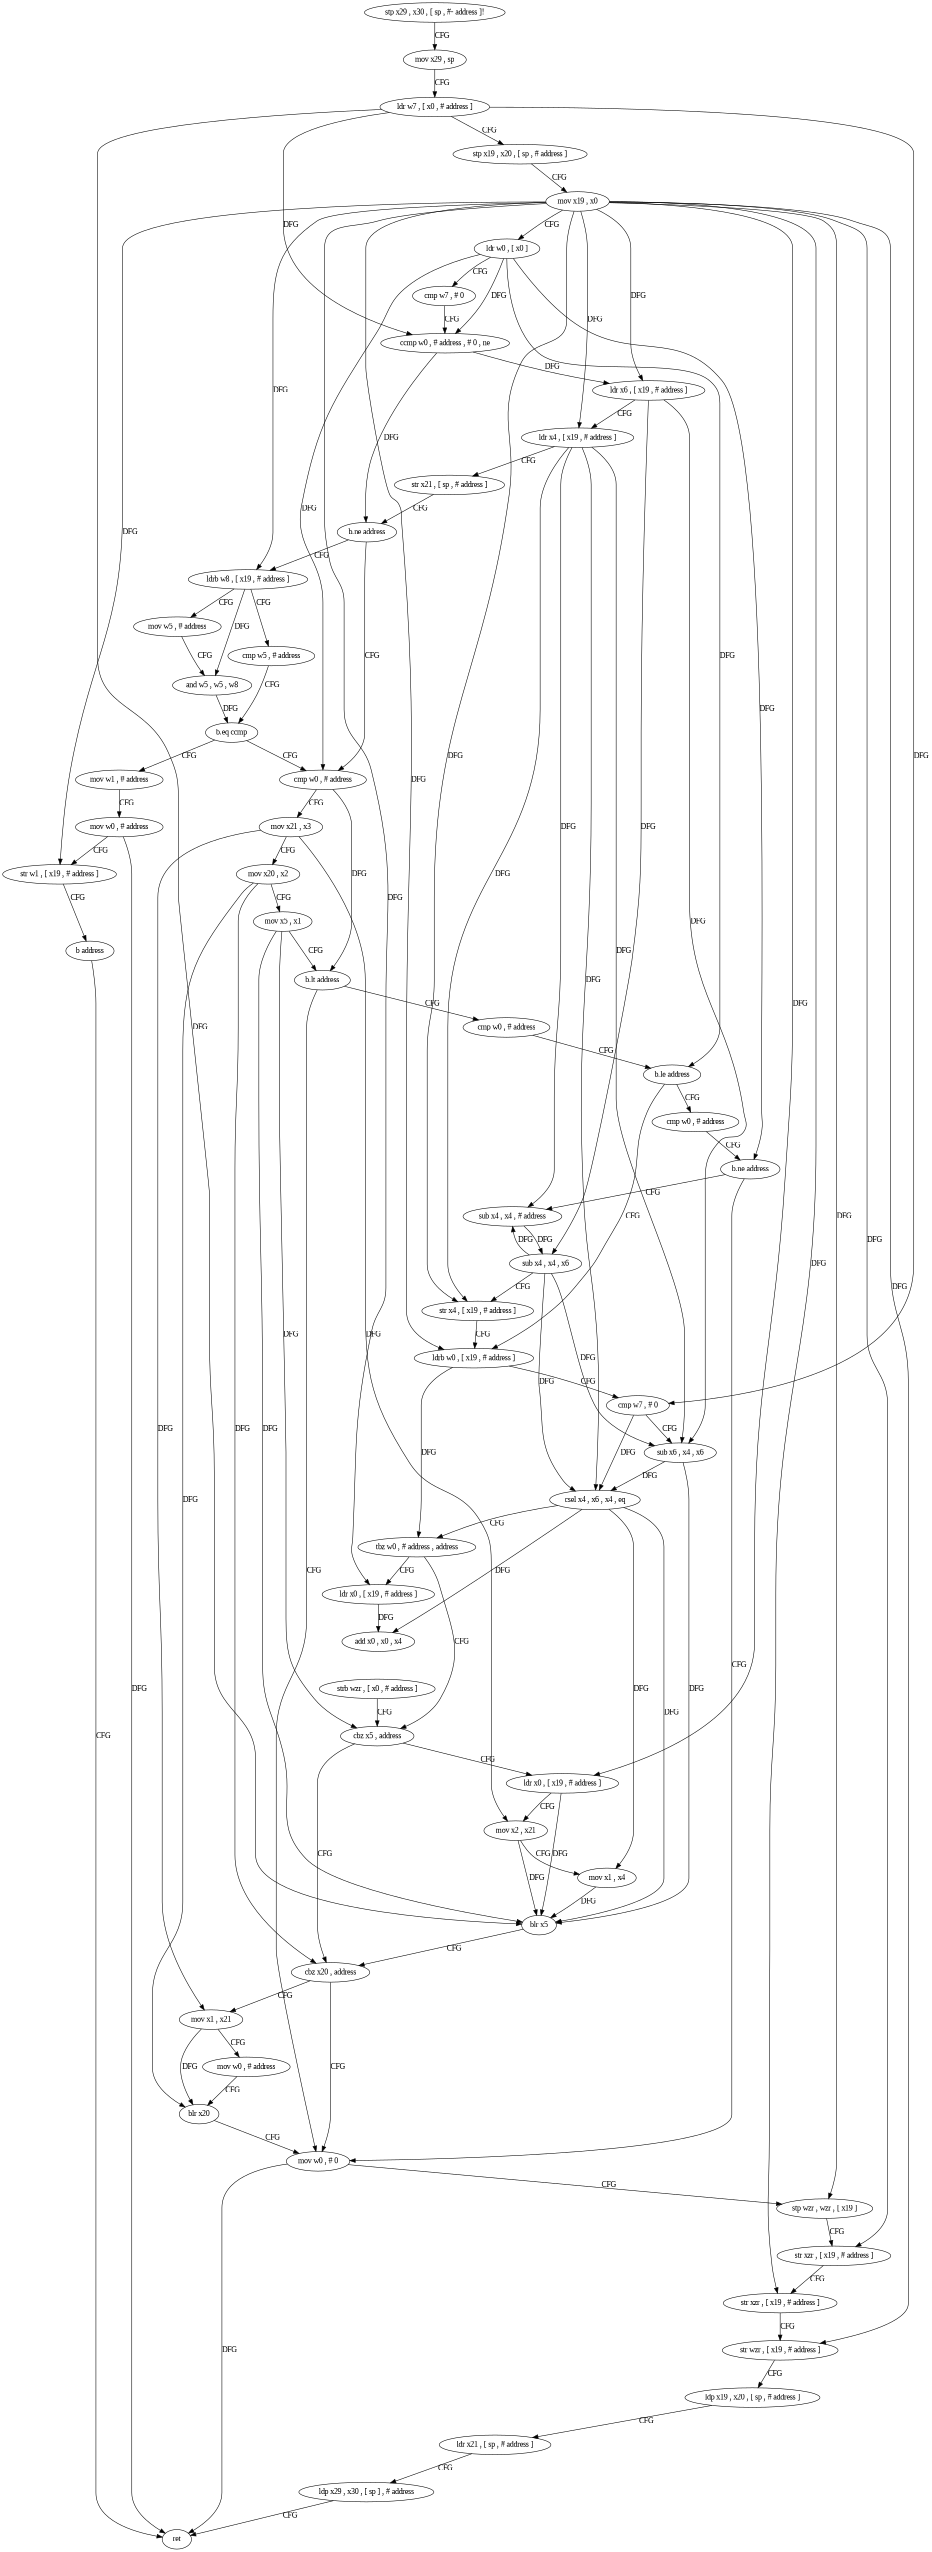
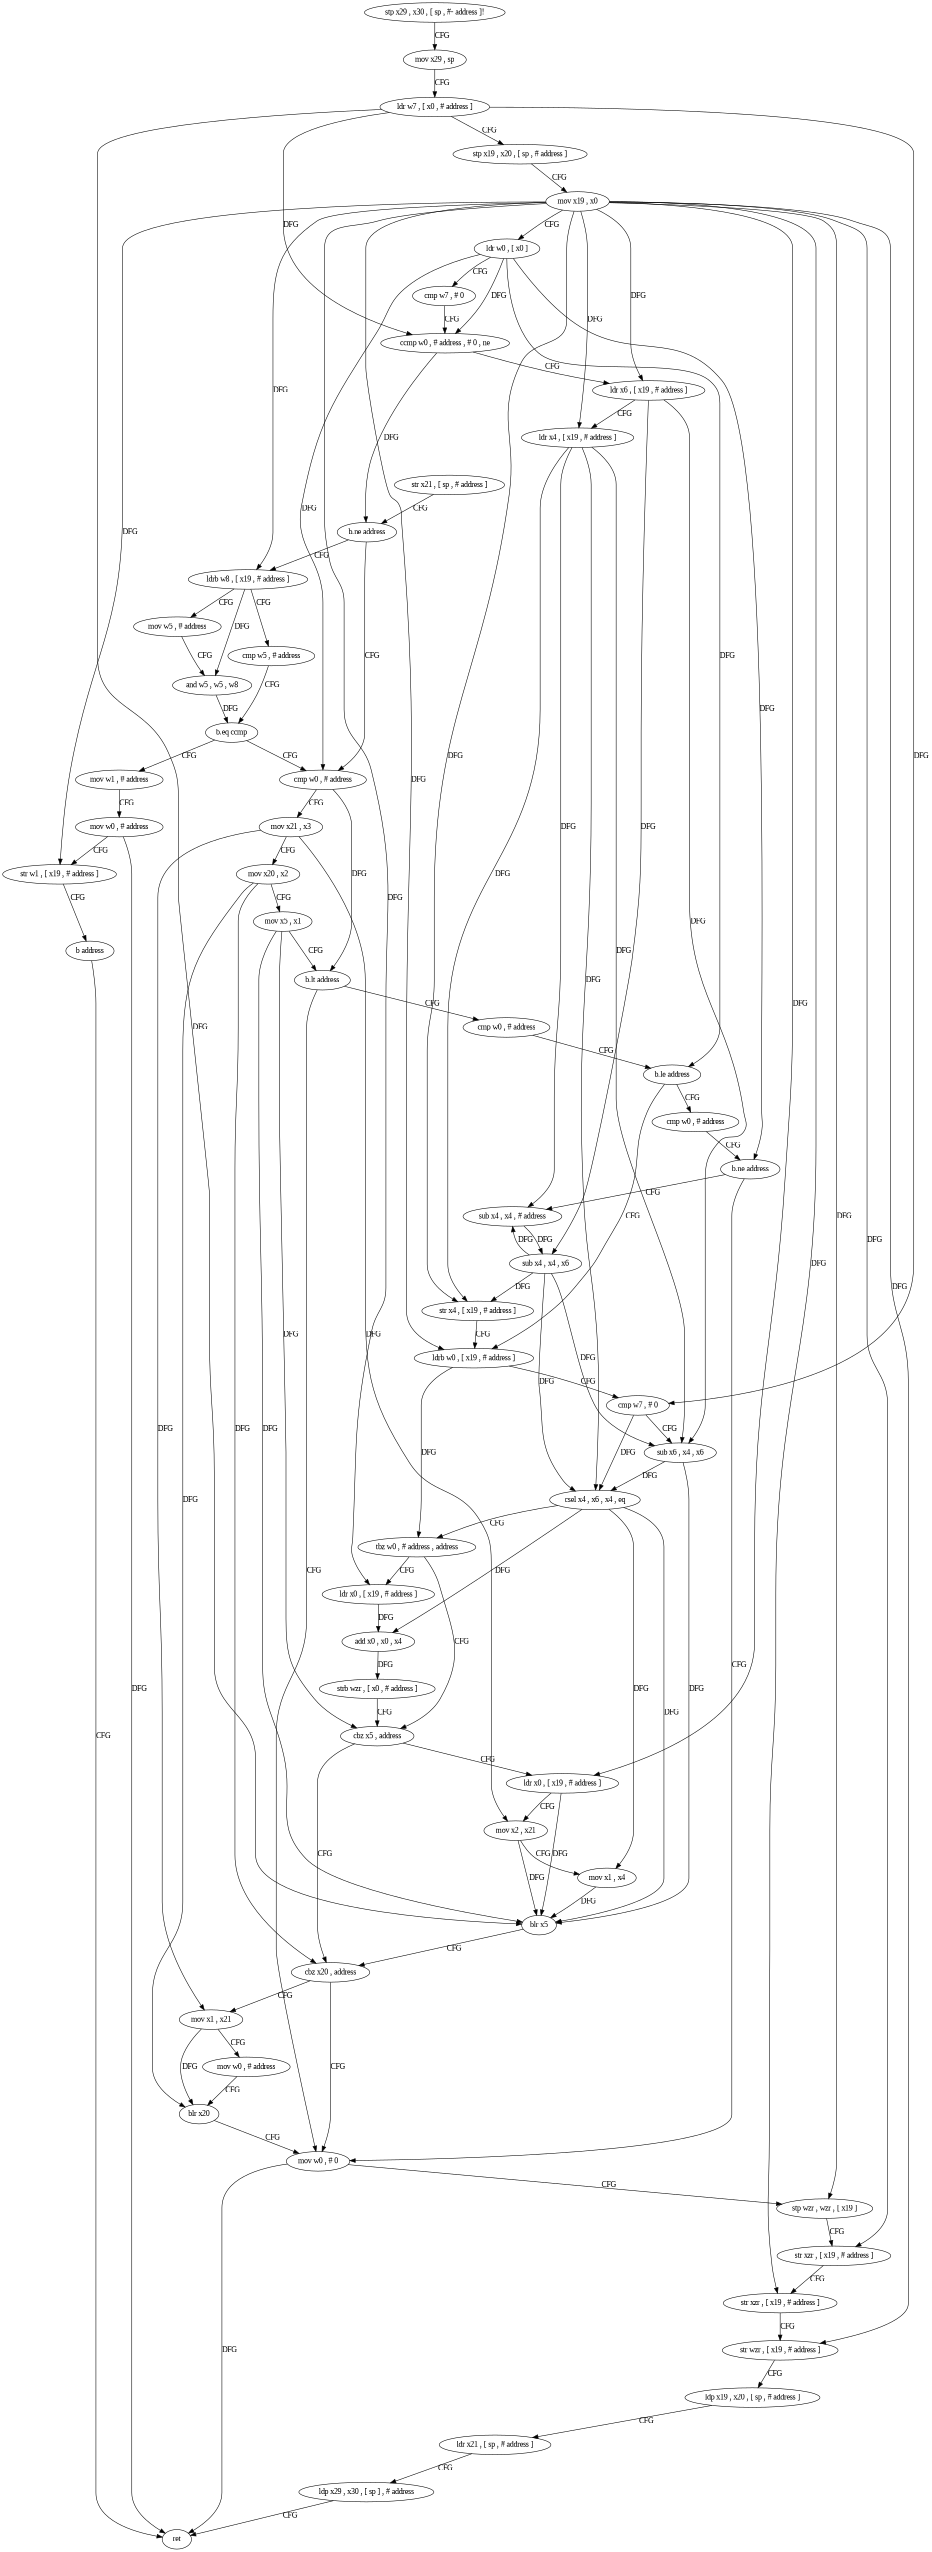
edge "ccmp w0 , # address , # 0 , ne" -> "ldr x6 , [ x19 , # address ]": label "DFG" -> "CFG"
edge "ldr x4 , [ x19 , # address ]" -> "str x21 , [ sp , # address ]": removed, label "CFG"
edge "sub x4 , x4 , x6" -> "str x4 , [ x19 , # address ]": label "CFG" -> "DFG"
edge "add x0 , x0 , x4" -> "strb wzr , [ x0 , # address ]": added, label "DFG"
